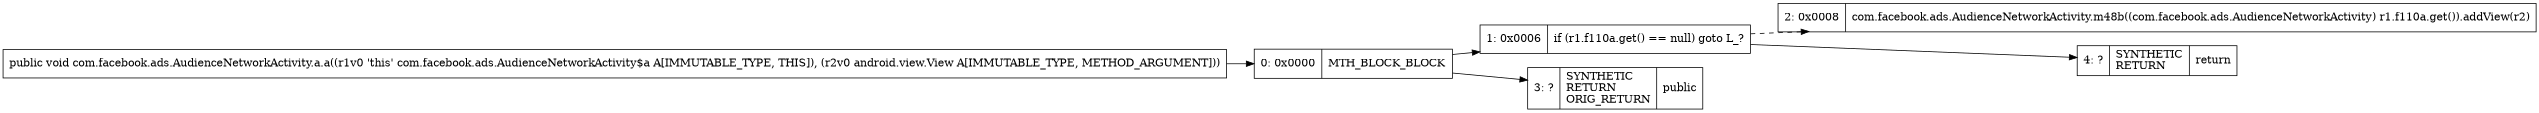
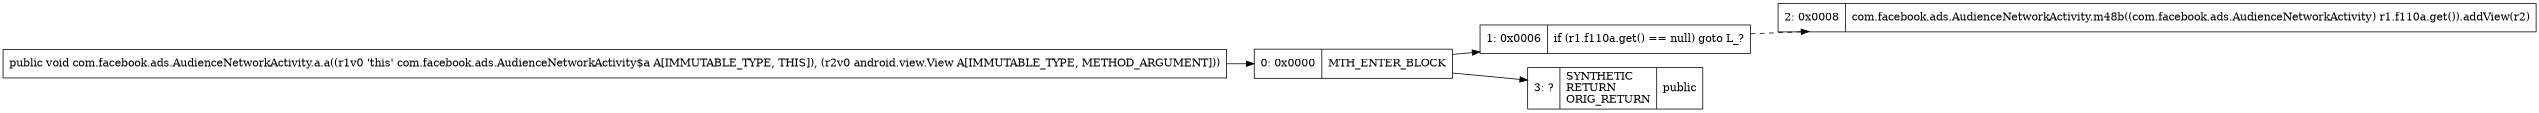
node "4: ?": removed
node "0: 0x0000": text "MTH_BLOCK_BLOCK" -> "MTH_ENTER_BLOCK"
